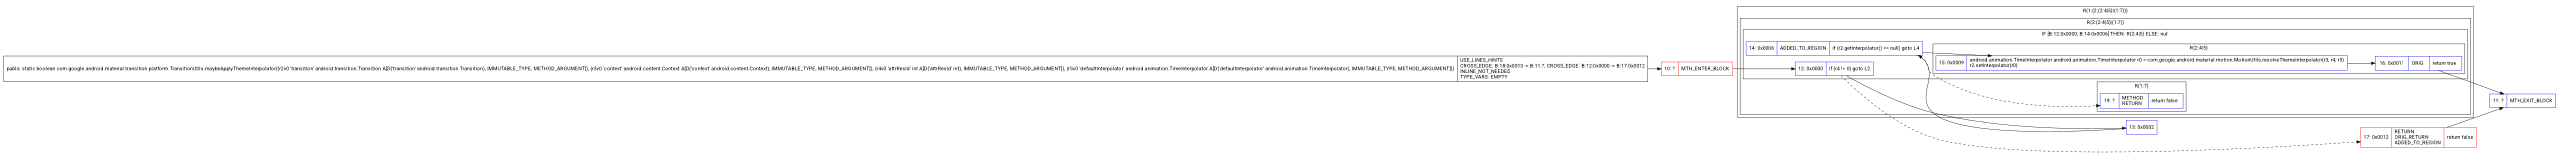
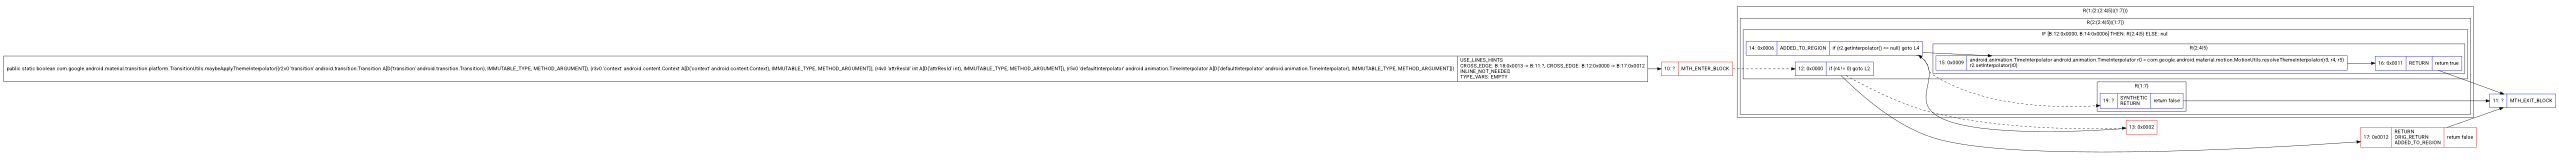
node "16: 0x0011": text "ORIG" -> "RETURN"
edge "10: ?" -> "12: 0x0000": style solid -> dashed
node "19: ?": text "METHOD" -> "SYNTHETIC"
edge "19: ?" -> "11: ?": added
edge "12: 0x0000" -> "13: 0x0002": style solid -> dashed
node "13: 0x0002": color blue -> red
edge "12: 0x0000" -> "17: 0x0012": style dashed -> solid
